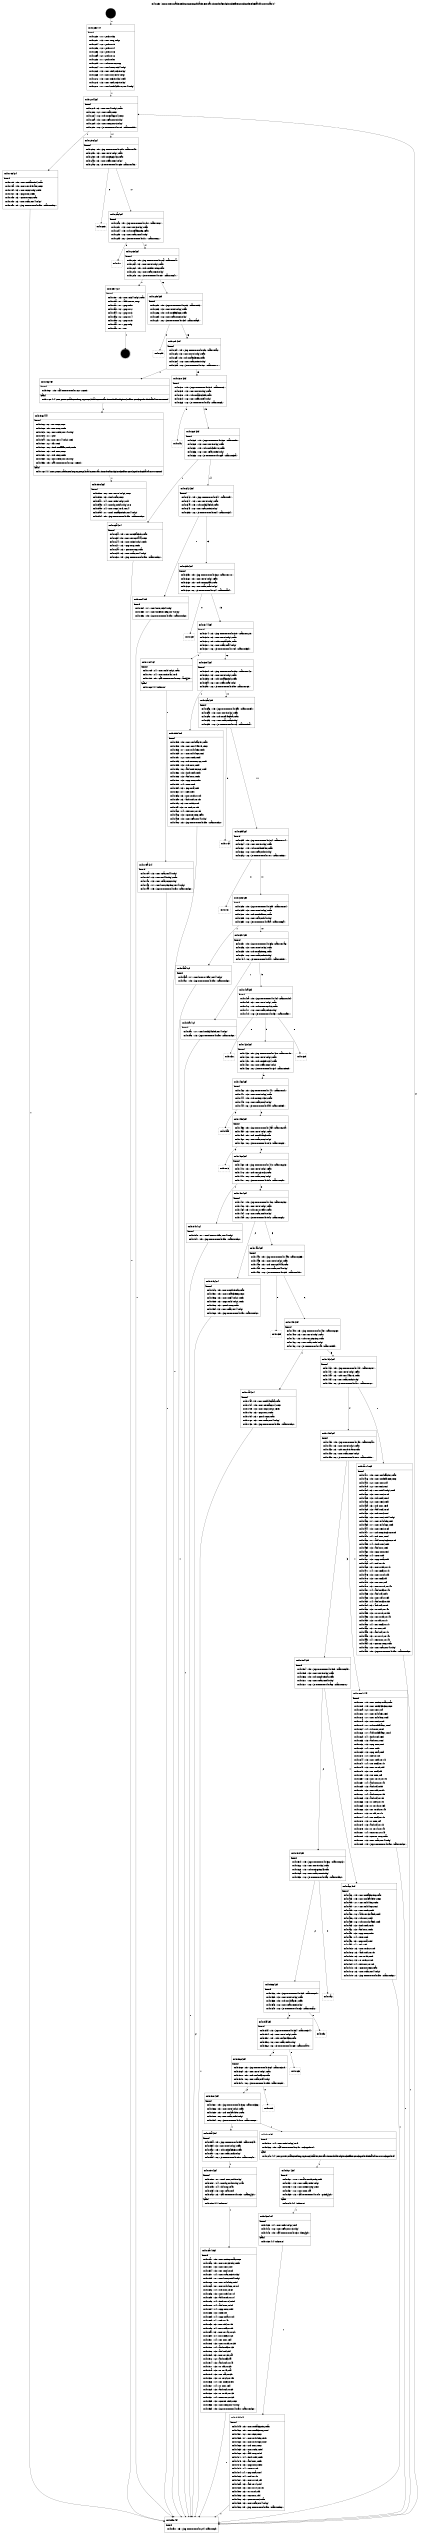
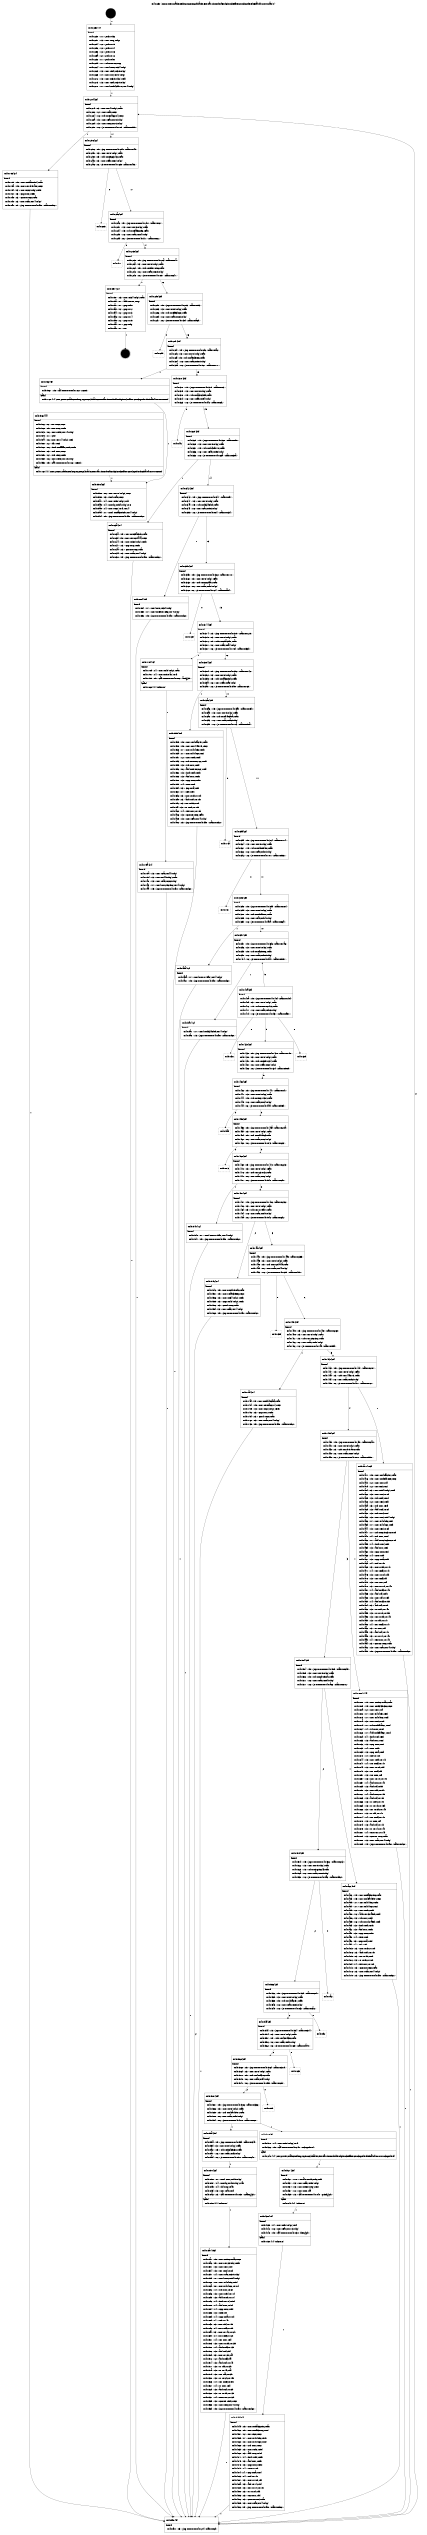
edge "0x401967 [5]" -> "0x40196c [44]": now "0x401967 [5]" -> "0x401998 [33]"
edge "0x4013f1 [25]" -> "0x40140a [25]": reversed
